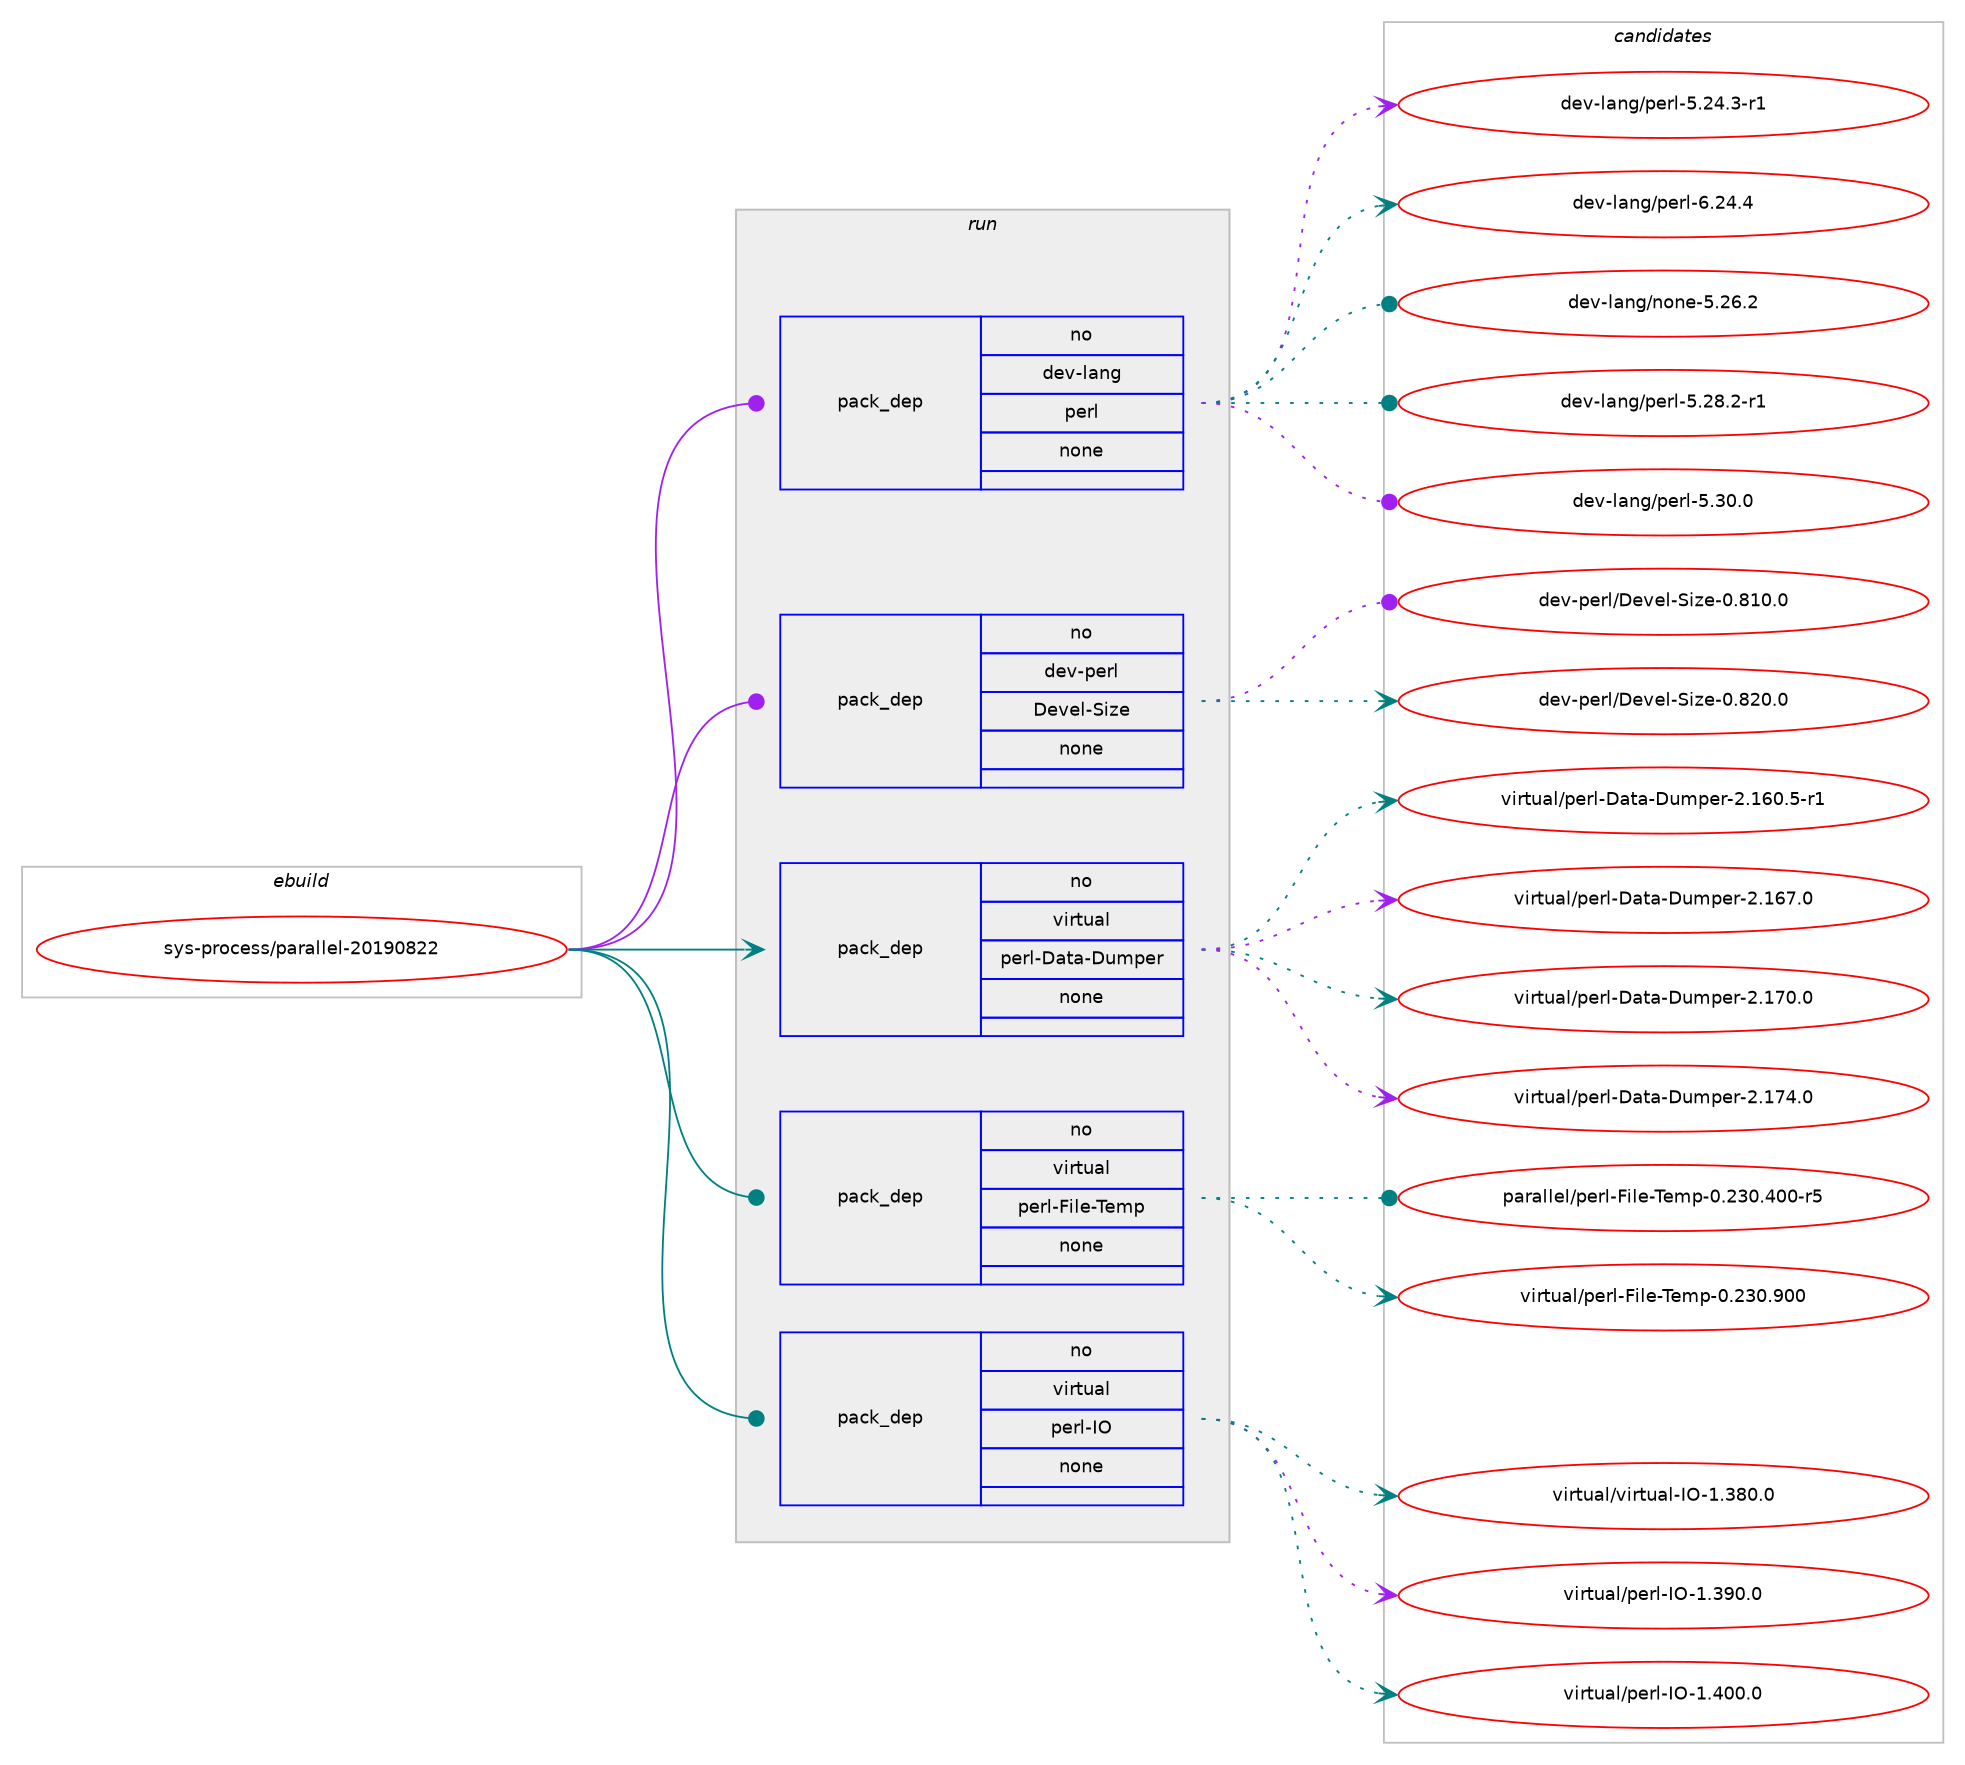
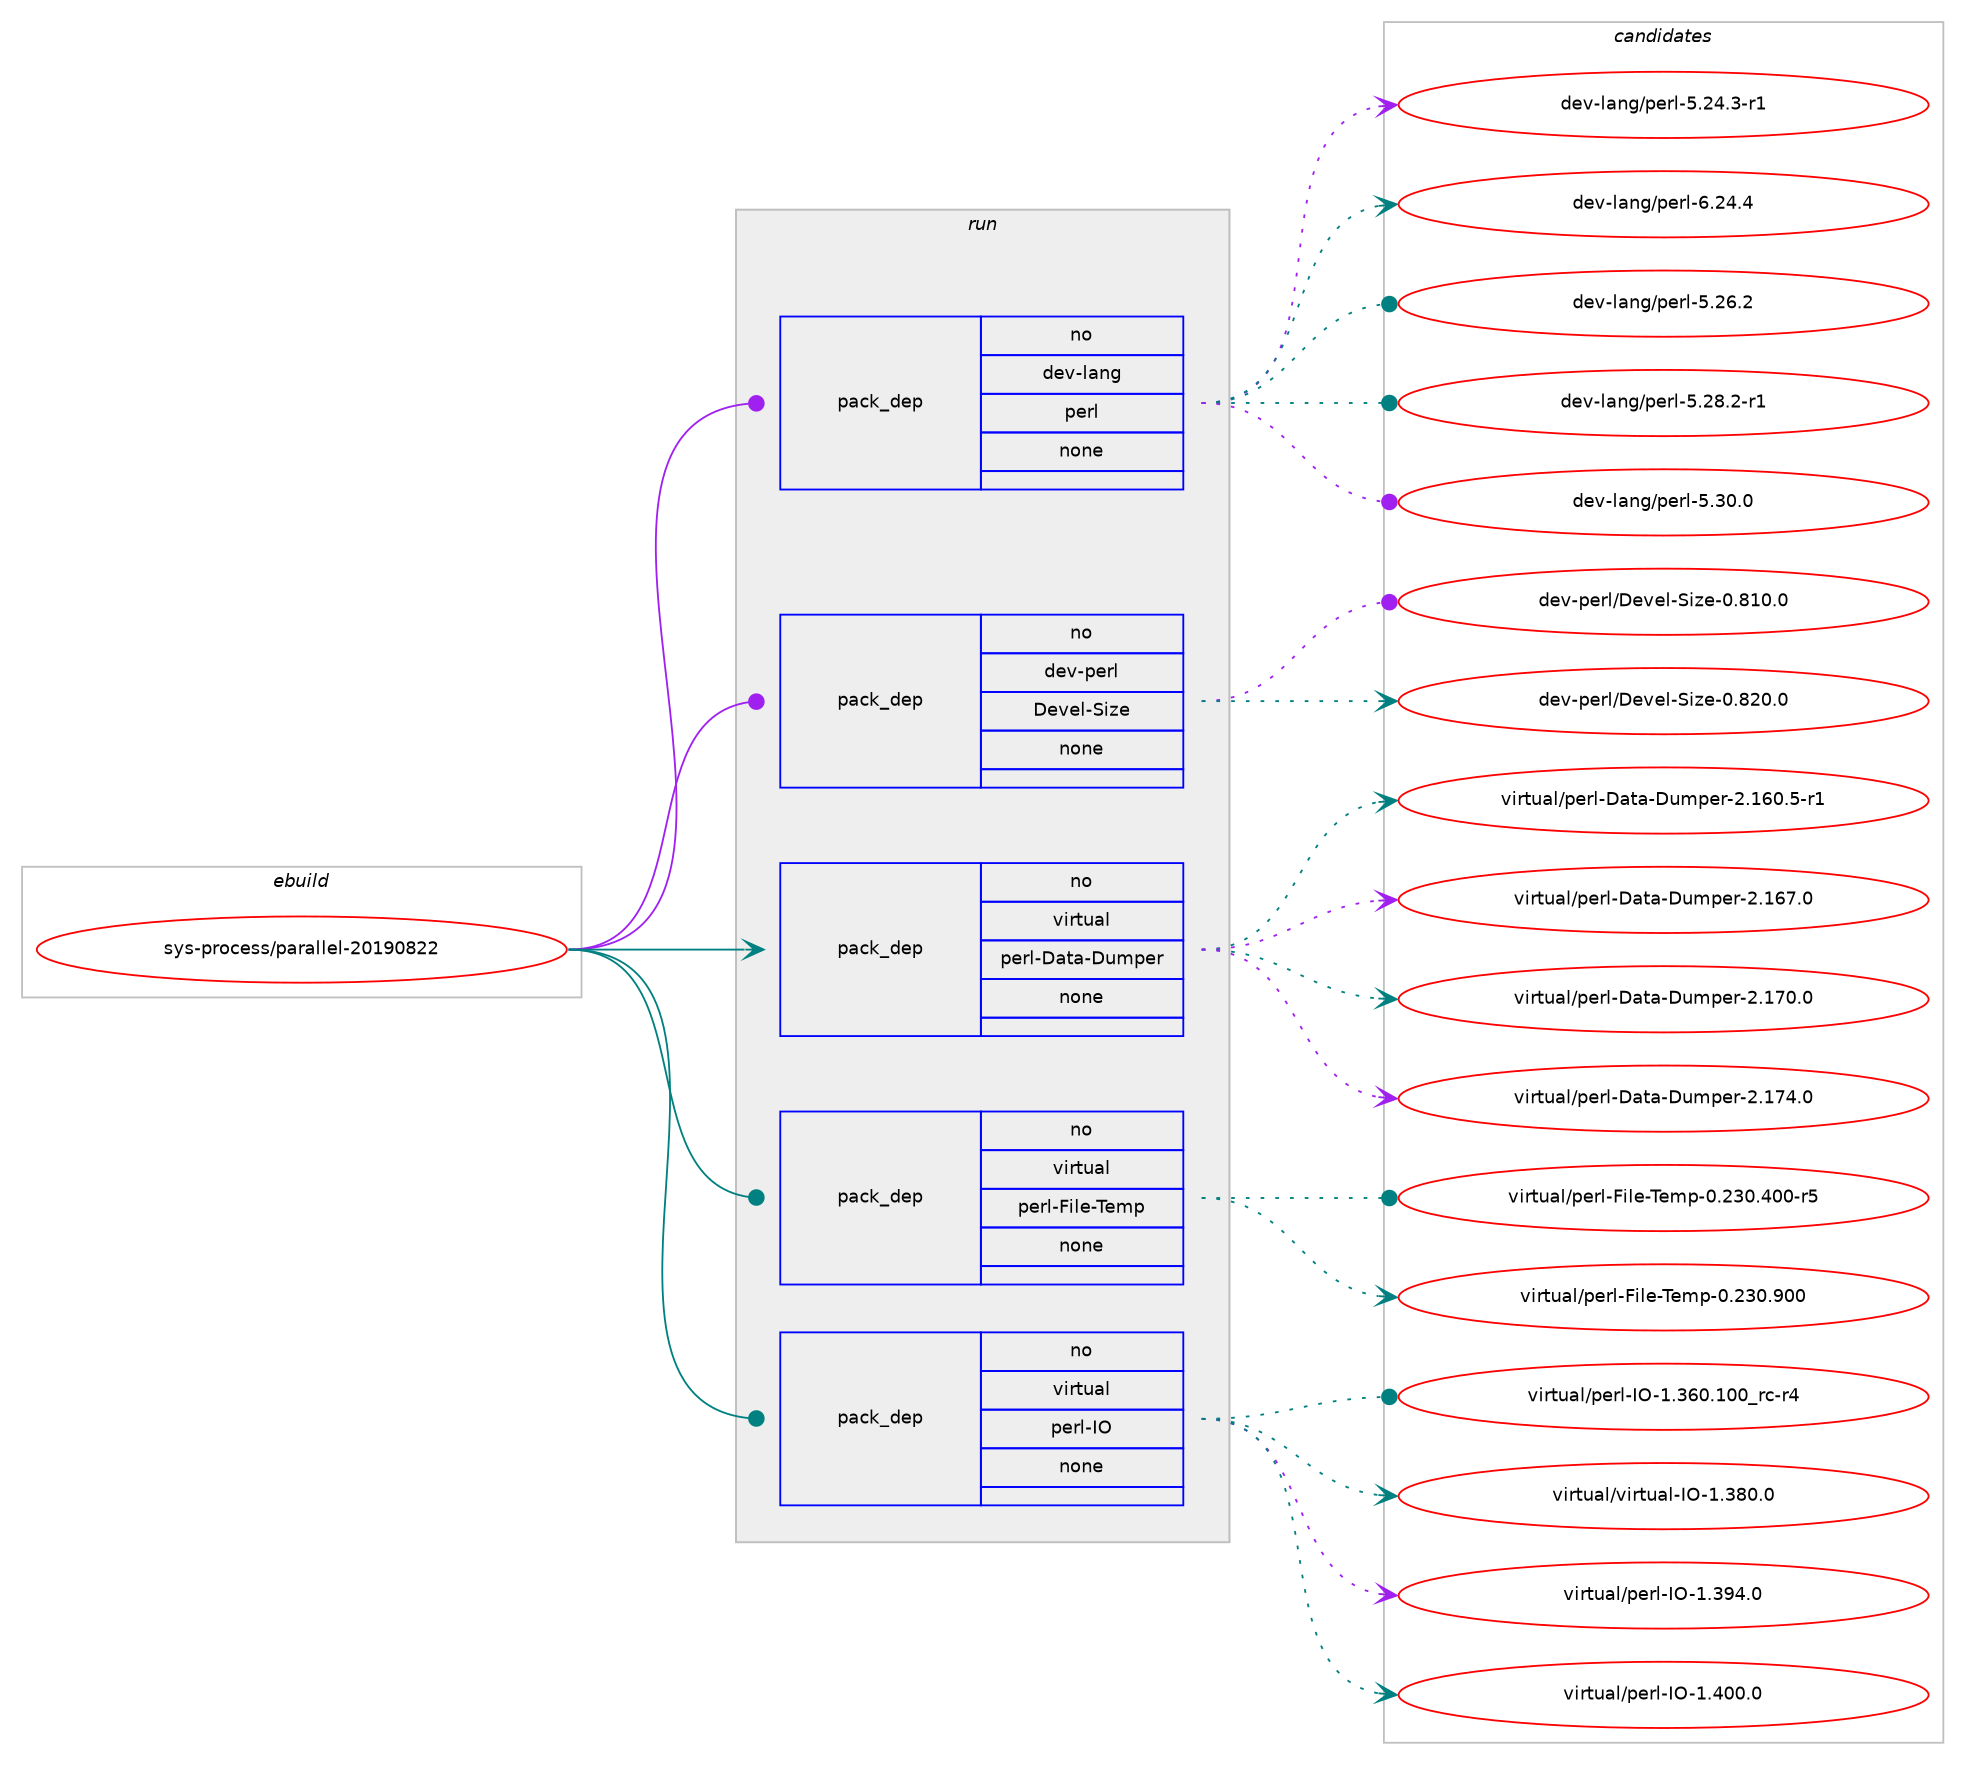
node "dev-lang/none-5.26.2": label "dev-lang/none-5.26.2" -> "dev-lang/perl-5.26.2"
node "parallel/perl-File-Temp-0.230.400-r5": label "parallel/perl-File-Temp-0.230.400-r5" -> "virtual/perl-File-Temp-0.230.400-r5"
node "virtual/perl-IO-1.360.100_rc-r4": added
node "virtual/perl-IO-1.390.0": label "virtual/perl-IO-1.390.0" -> "virtual/perl-IO-1.394.0"
